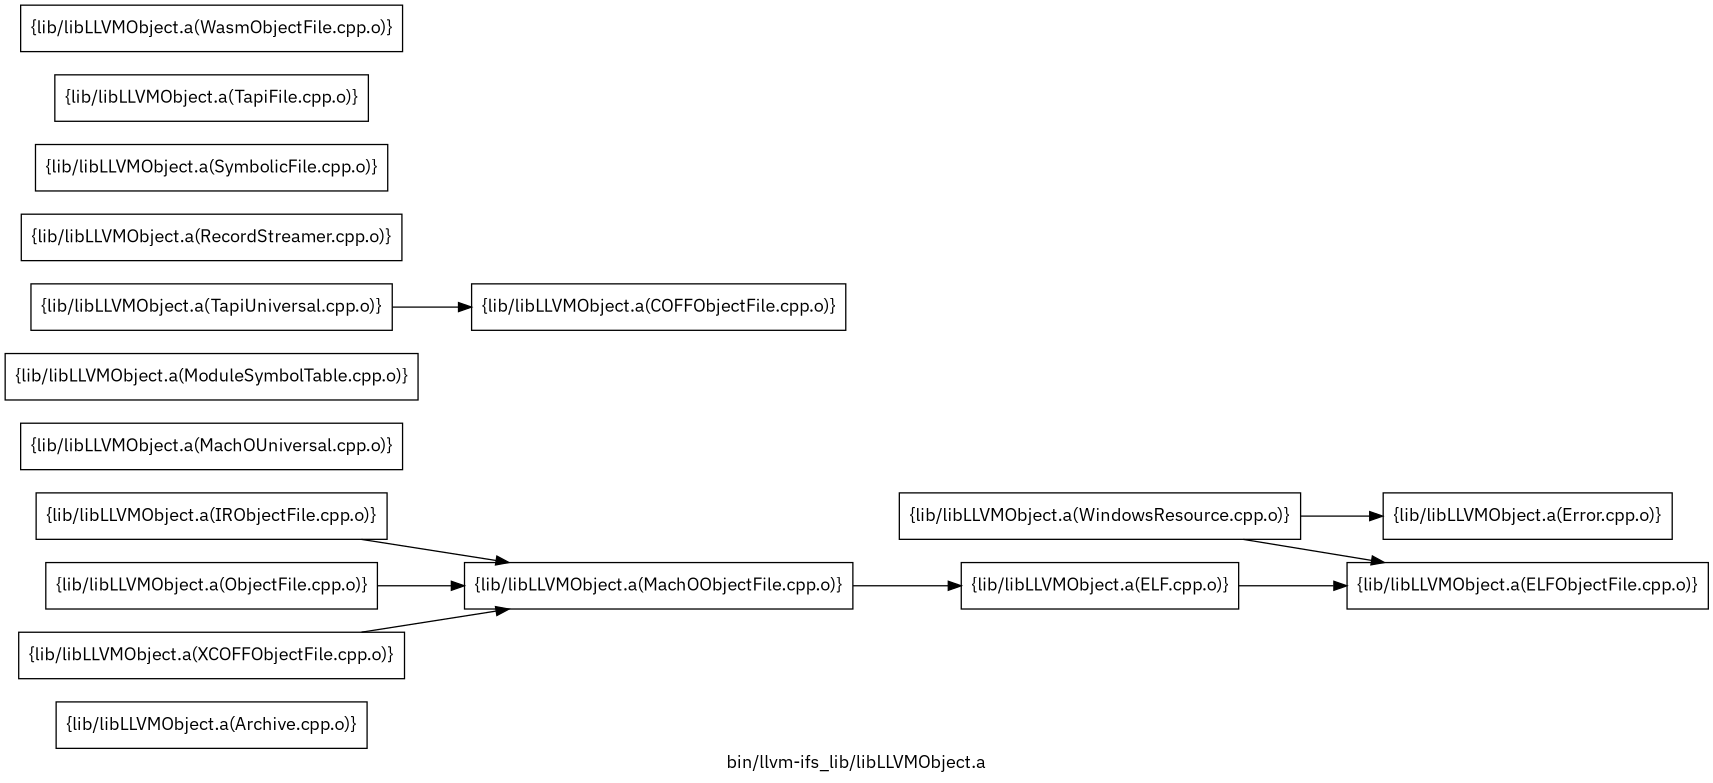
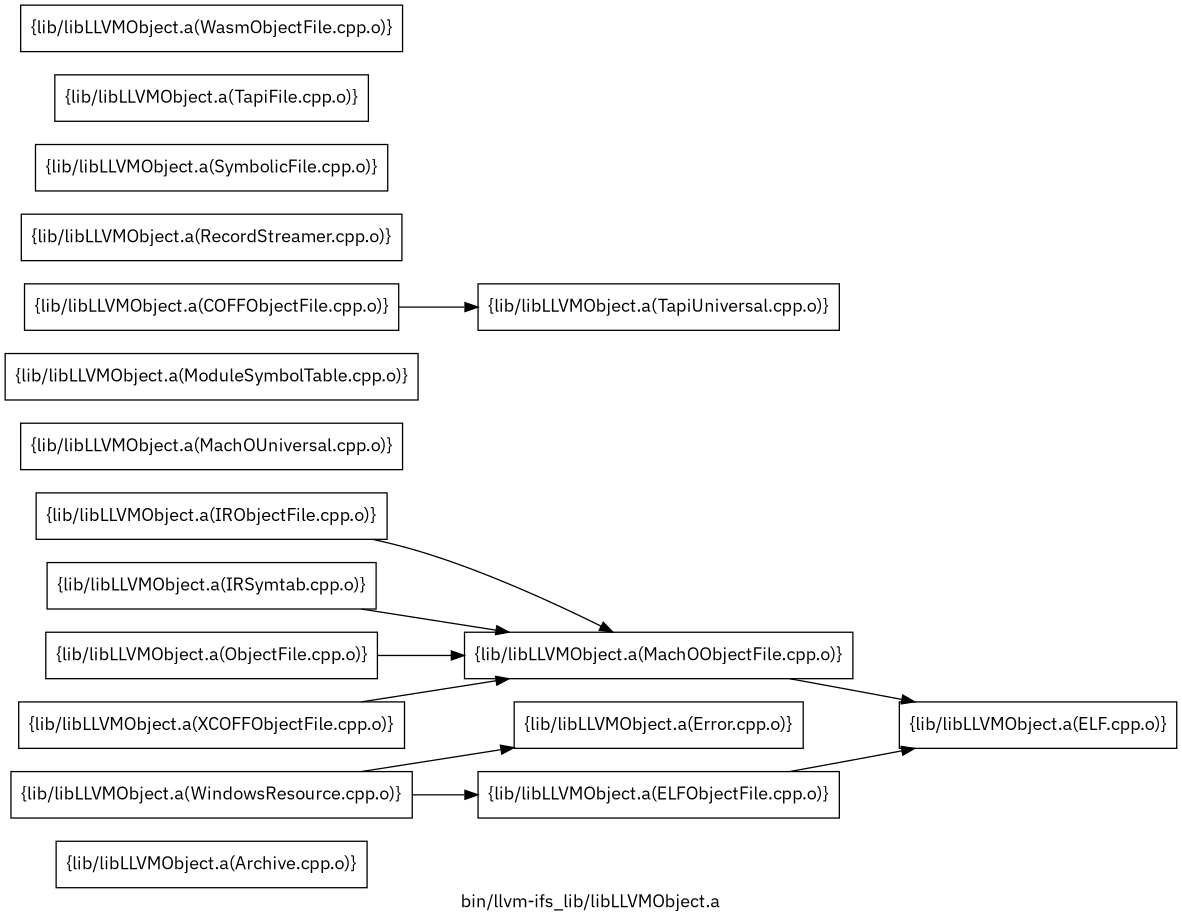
edge "{lib/libLLVMObject.a(TapiUniversal.cpp.o)}" -> "{lib/libLLVMObject.a(COFFObjectFile.cpp.o)}": reversed
node "{lib/libLLVMObject.a(IRSymtab.cpp.o)}": added
edge "{lib/libLLVMObject.a(ELF.cpp.o)}" -> "{lib/libLLVMObject.a(ELFObjectFile.cpp.o)}": reversed
